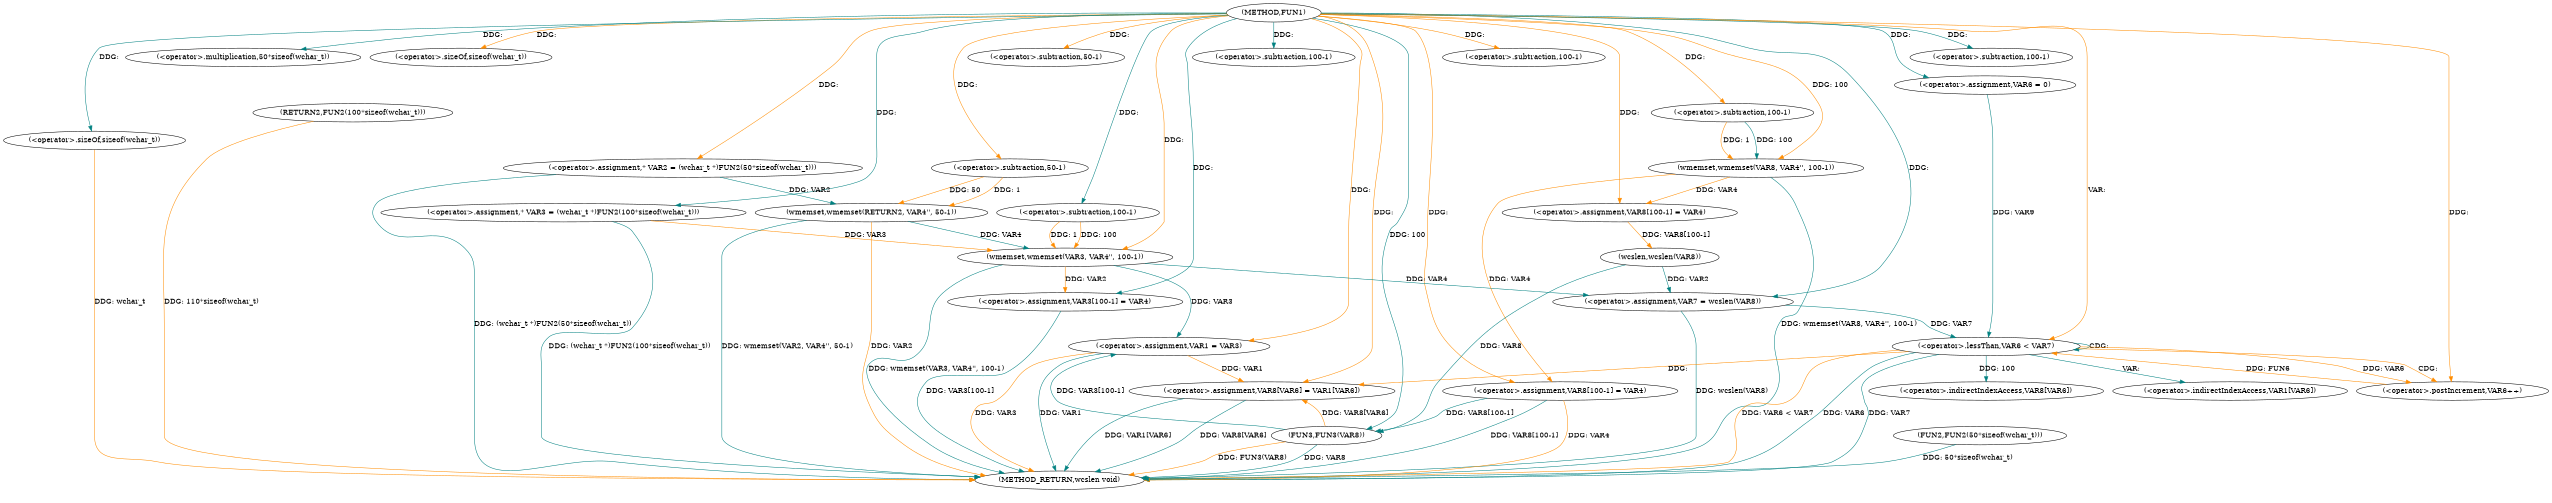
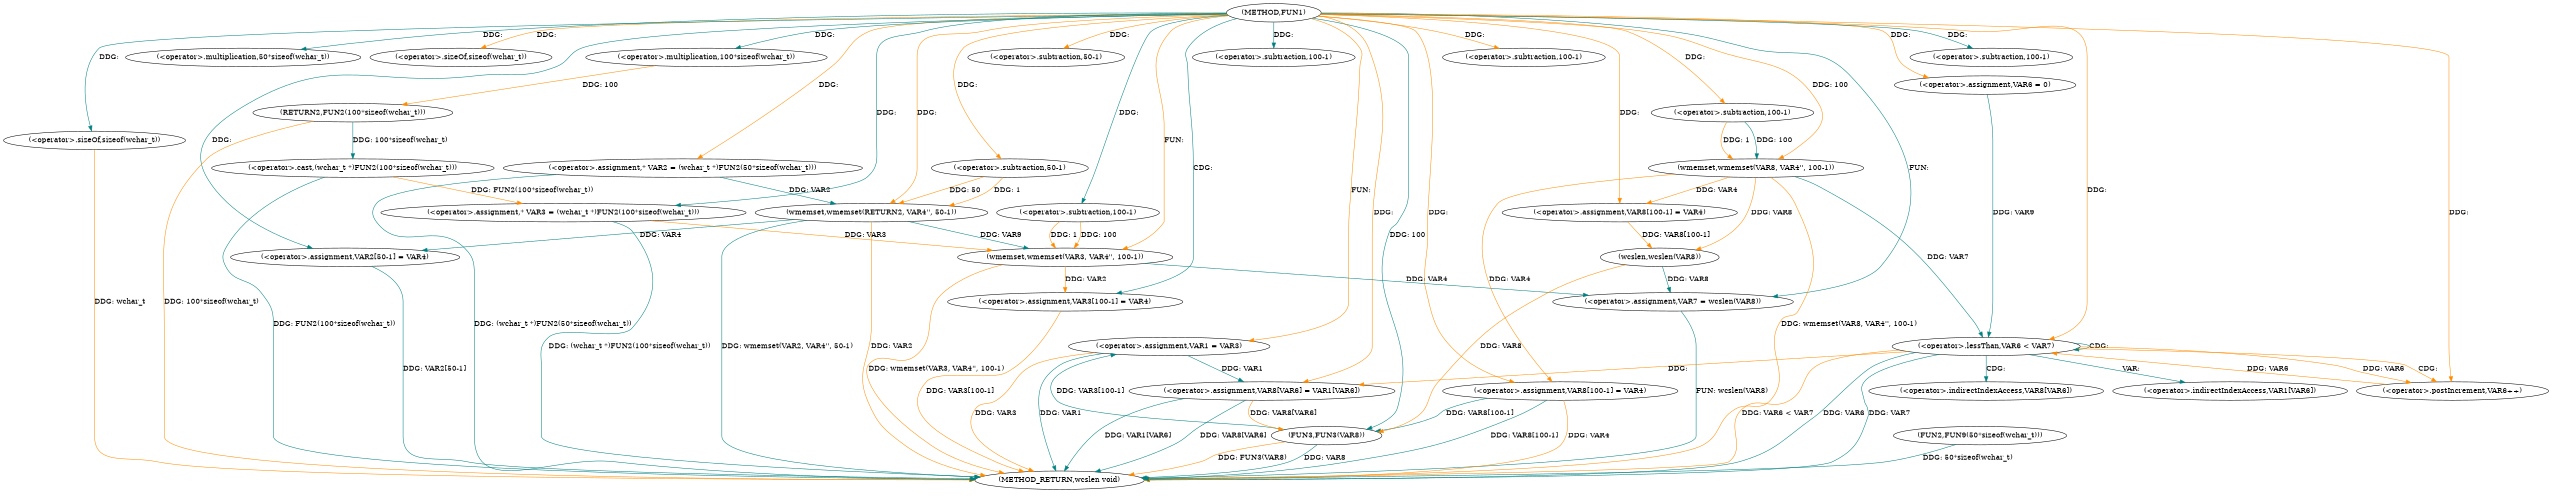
edge "(METHOD,FUN1)" -> "(<operator>.assignment,VAR6 = 0)": color teal -> darkorange
edge "(METHOD,FUN1)" -> "(wmemset,wmemset(RETURN2, VAR4'', 50-1))": added, label "DDG:"
node "(<operator>.multiplication,100*sizeof(wchar_t))": added
edge "(METHOD,FUN1)" -> "(wmemset,wmemset(VAR3, VAR4'', 100-1))": label "DDG: " -> "FUN: "
node "(<operator>.cast,(wchar_t *)FUN2(100*sizeof(wchar_t)))": added
edge "(METHOD,FUN1)" -> "(<operator>.assignment,VAR3[100-1] = VAR4)": label "DDG: " -> "CDG: "
edge "(METHOD,FUN1)" -> "(<operator>.assignment,VAR7 = wcslen(VAR8))": label "DDG: " -> "FUN: "
edge "(METHOD,FUN1)" -> "(<operator>.assignment,VAR1 = VAR3)": label "DDG: " -> "FUN: "
edge "(METHOD,FUN1)" -> "(<operator>.lessThan,VAR6 < VAR7)": label "VAR: " -> "DDG: "
edge "(wmemset,wmemset(VAR8, VAR4'', 100-1))" -> "(wcslen,wcslen(VAR8))": added, label "DDG: VAR8"
edge "(wmemset,wmemset(RETURN2, VAR4'', 50-1))" -> "(wmemset,wmemset(VAR3, VAR4'', 100-1))": label "DDG: VAR4" -> "DDG: VAR9"
node "(<operator>.assignment,VAR2[50-1] = VAR4)": added
edge "(wcslen,wcslen(VAR8))" -> "(<operator>.assignment,VAR7 = wcslen(VAR8))": label "DDG: VAR2" -> "DDG: VAR8"
edge "(wmemset,wmemset(VAR3, VAR4'', 100-1))" -> "(<operator>.assignment,VAR1 = VAR3)": removed, label "DDG: VAR3"
edge "(RETURN2,FUN2(100*sizeof(wchar_t)))" -> "(METHOD_RETURN,wcslen void)": label "DDG: 110*sizeof(wchar_t)" -> "DDG: 100*sizeof(wchar_t)"
edge "(<operator>.assignment,VAR7 = wcslen(VAR8))" -> "(<operator>.lessThan,VAR6 < VAR7)": now "(wmemset,wmemset(VAR8, VAR4'', 100-1))" -> "(<operator>.lessThan,VAR6 < VAR7)"
edge "(wcslen,wcslen(VAR8))" -> "(FUN3,FUN3(VAR8))": color teal -> darkorange
edge "(wmemset,wmemset(VAR3, VAR4'', 100-1))" -> "(METHOD_RETURN,wcslen void)": color teal -> darkorange
edge "(<operator>.assignment,VAR1 = VAR3)" -> "(<operator>.assignment,VAR8[VAR6] = VAR1[VAR6])": color darkorange -> teal
edge "(<operator>.lessThan,VAR6 < VAR7)" -> "(<operator>.indirectIndexAccess,VAR8[VAR6])": label "DDG: 100" -> "CDG: "
edge "(<operator>.postIncrement,VAR6++)" -> "(<operator>.lessThan,VAR6 < VAR7)": label "DDG: FUN6" -> "DDG: VAR6"
edge "(<operator>.assignment,VAR3[100-1] = VAR4)" -> "(METHOD_RETURN,wcslen void)": color teal -> darkorange
edge "(<operator>.assignment,VAR7 = wcslen(VAR8))" -> "(METHOD_RETURN,wcslen void)": label "DDG: wcslen(VAR8)" -> "FUN: wcslen(VAR8)"
edge "(FUN3,FUN3(VAR8))" -> "(<operator>.assignment,VAR8[VAR6] = VAR1[VAR6])": reversed
node "(FUN2,FUN2(50*sizeof(wchar_t)))": label "(FUN2,FUN2(50*sizeof(wchar_t)))" -> "(FUN2,FUN9(50*sizeof(wchar_t)))"
edge "(wmemset,wmemset(VAR8, VAR4'', 100-1))" -> "(METHOD_RETURN,wcslen void)": color teal -> darkorange
